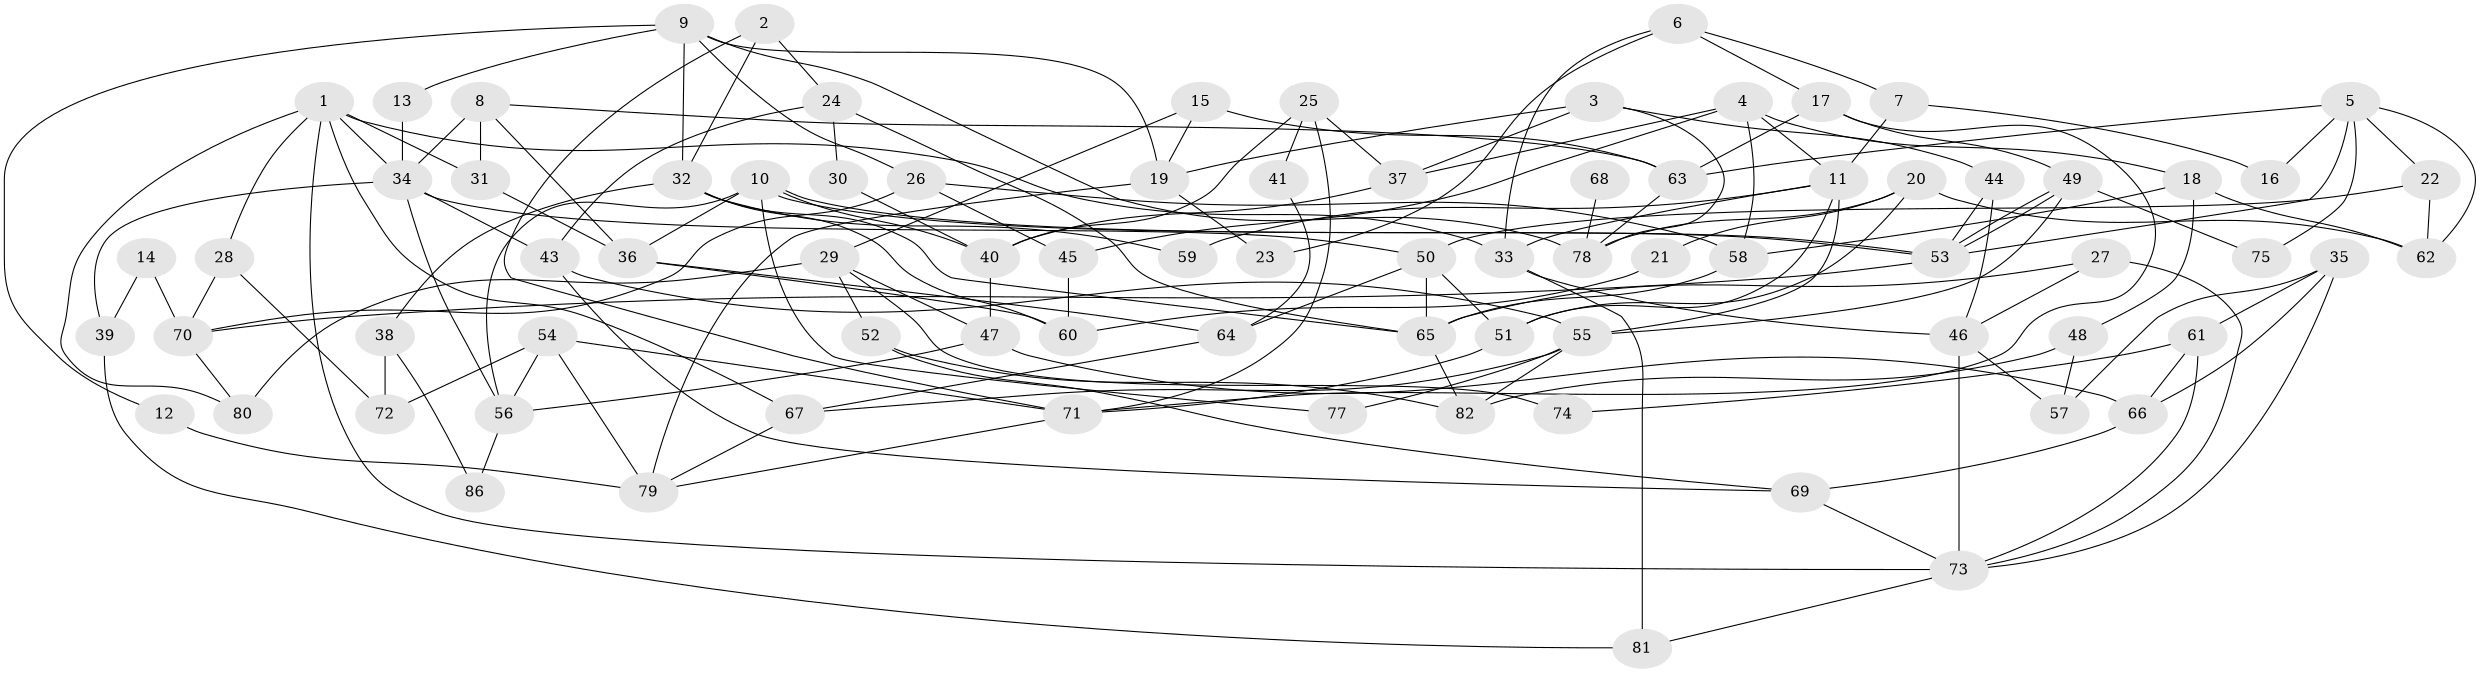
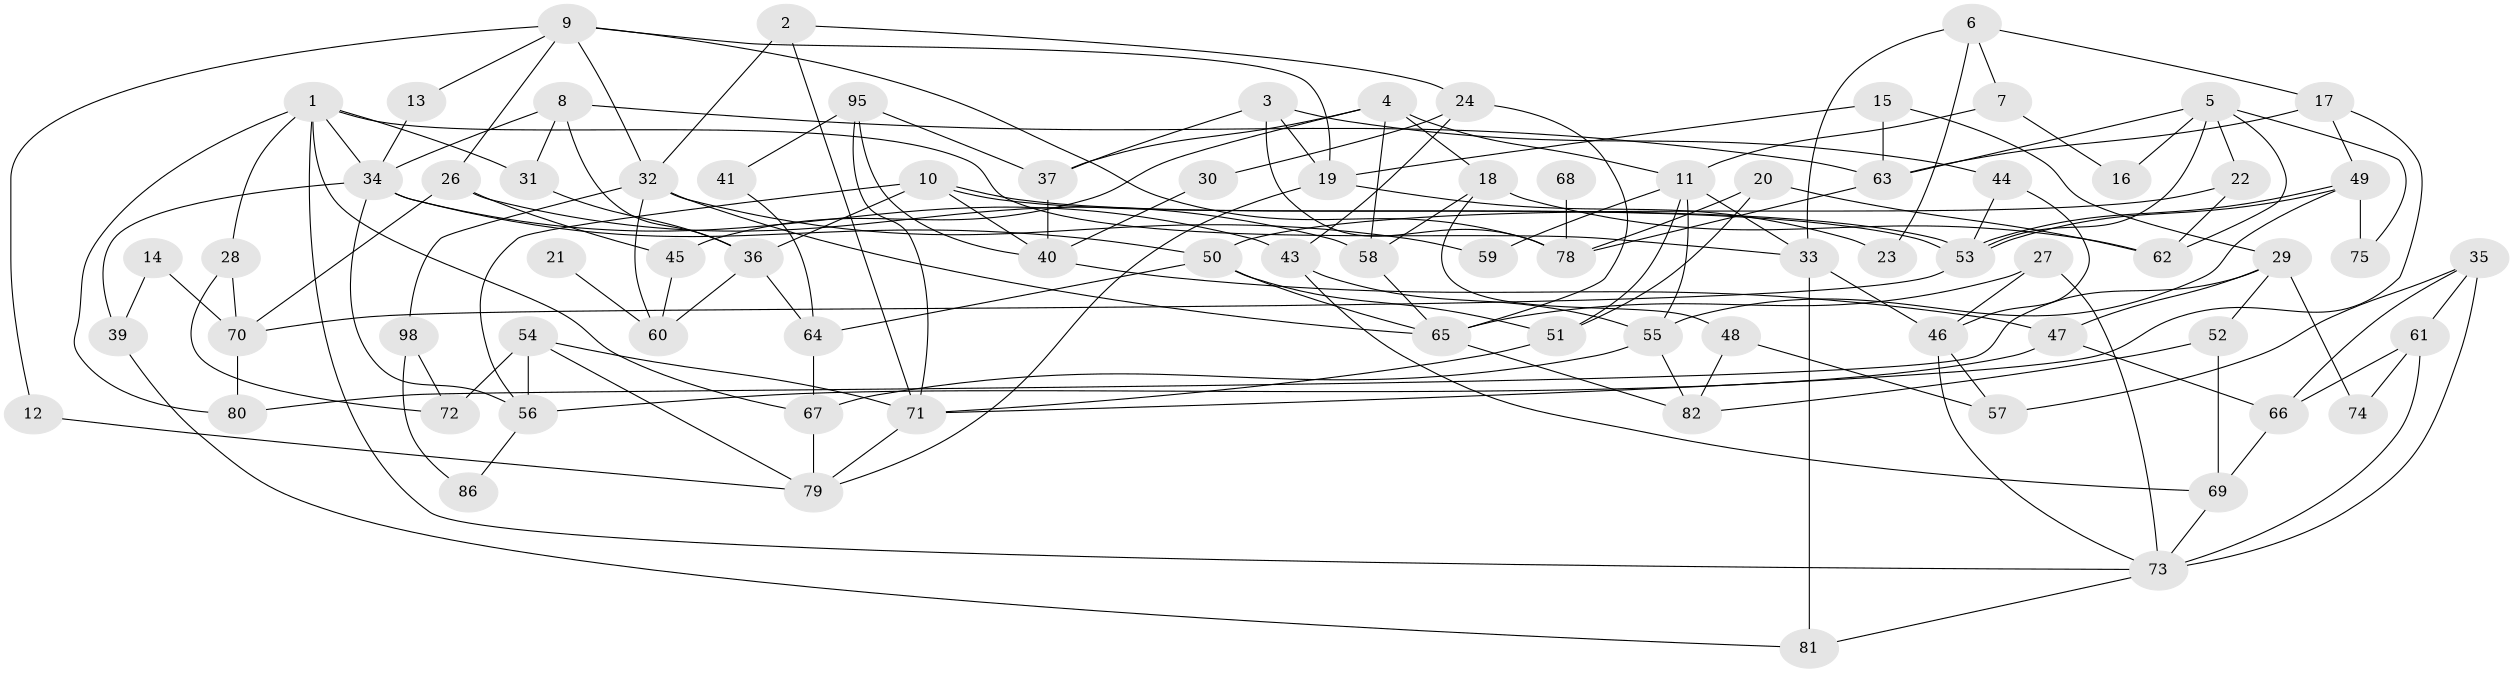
node "25": label "25" -> "95"
edge "20" -- "21": removed
node "38": label "38" -> "98"
node "77": removed
